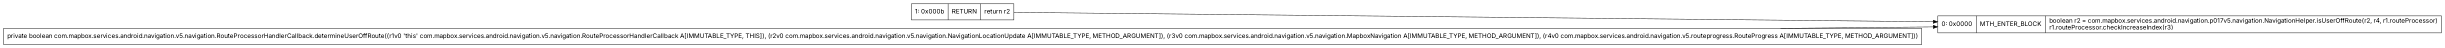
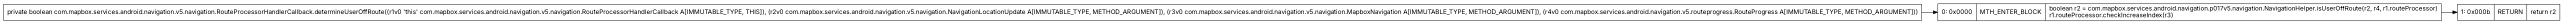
edge "1: 0x000b" -> "0: 0x0000": reversed
